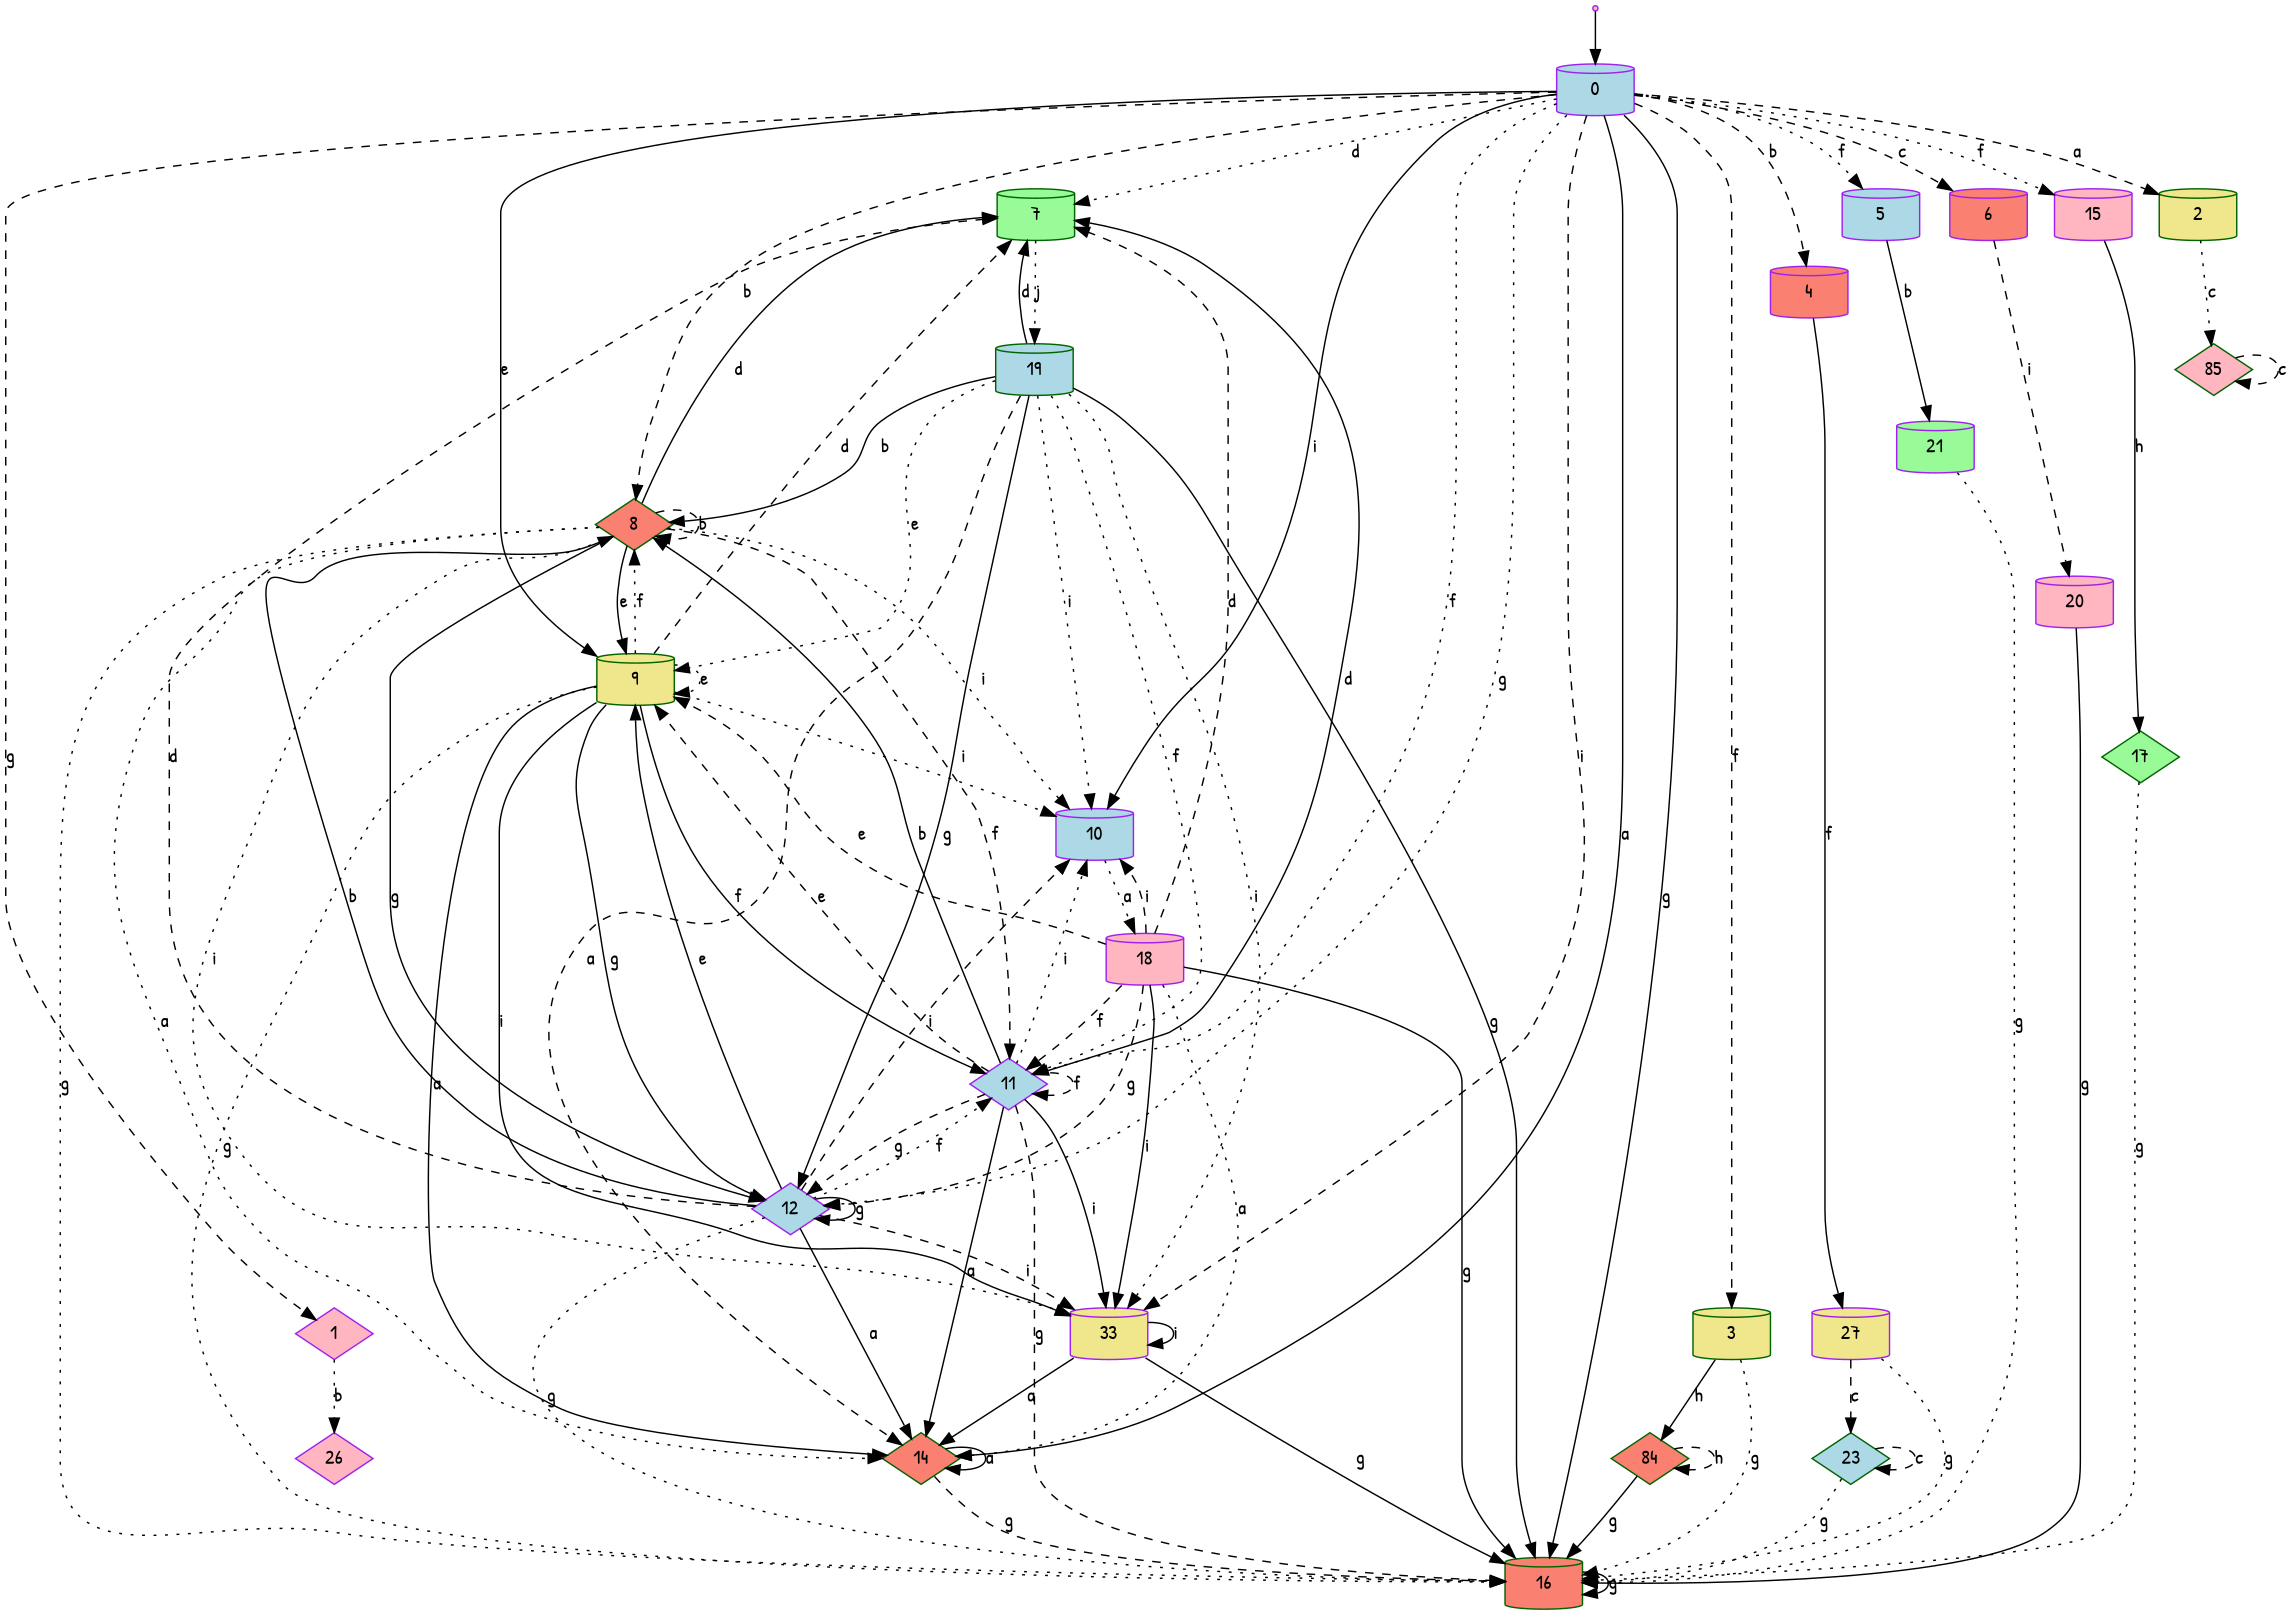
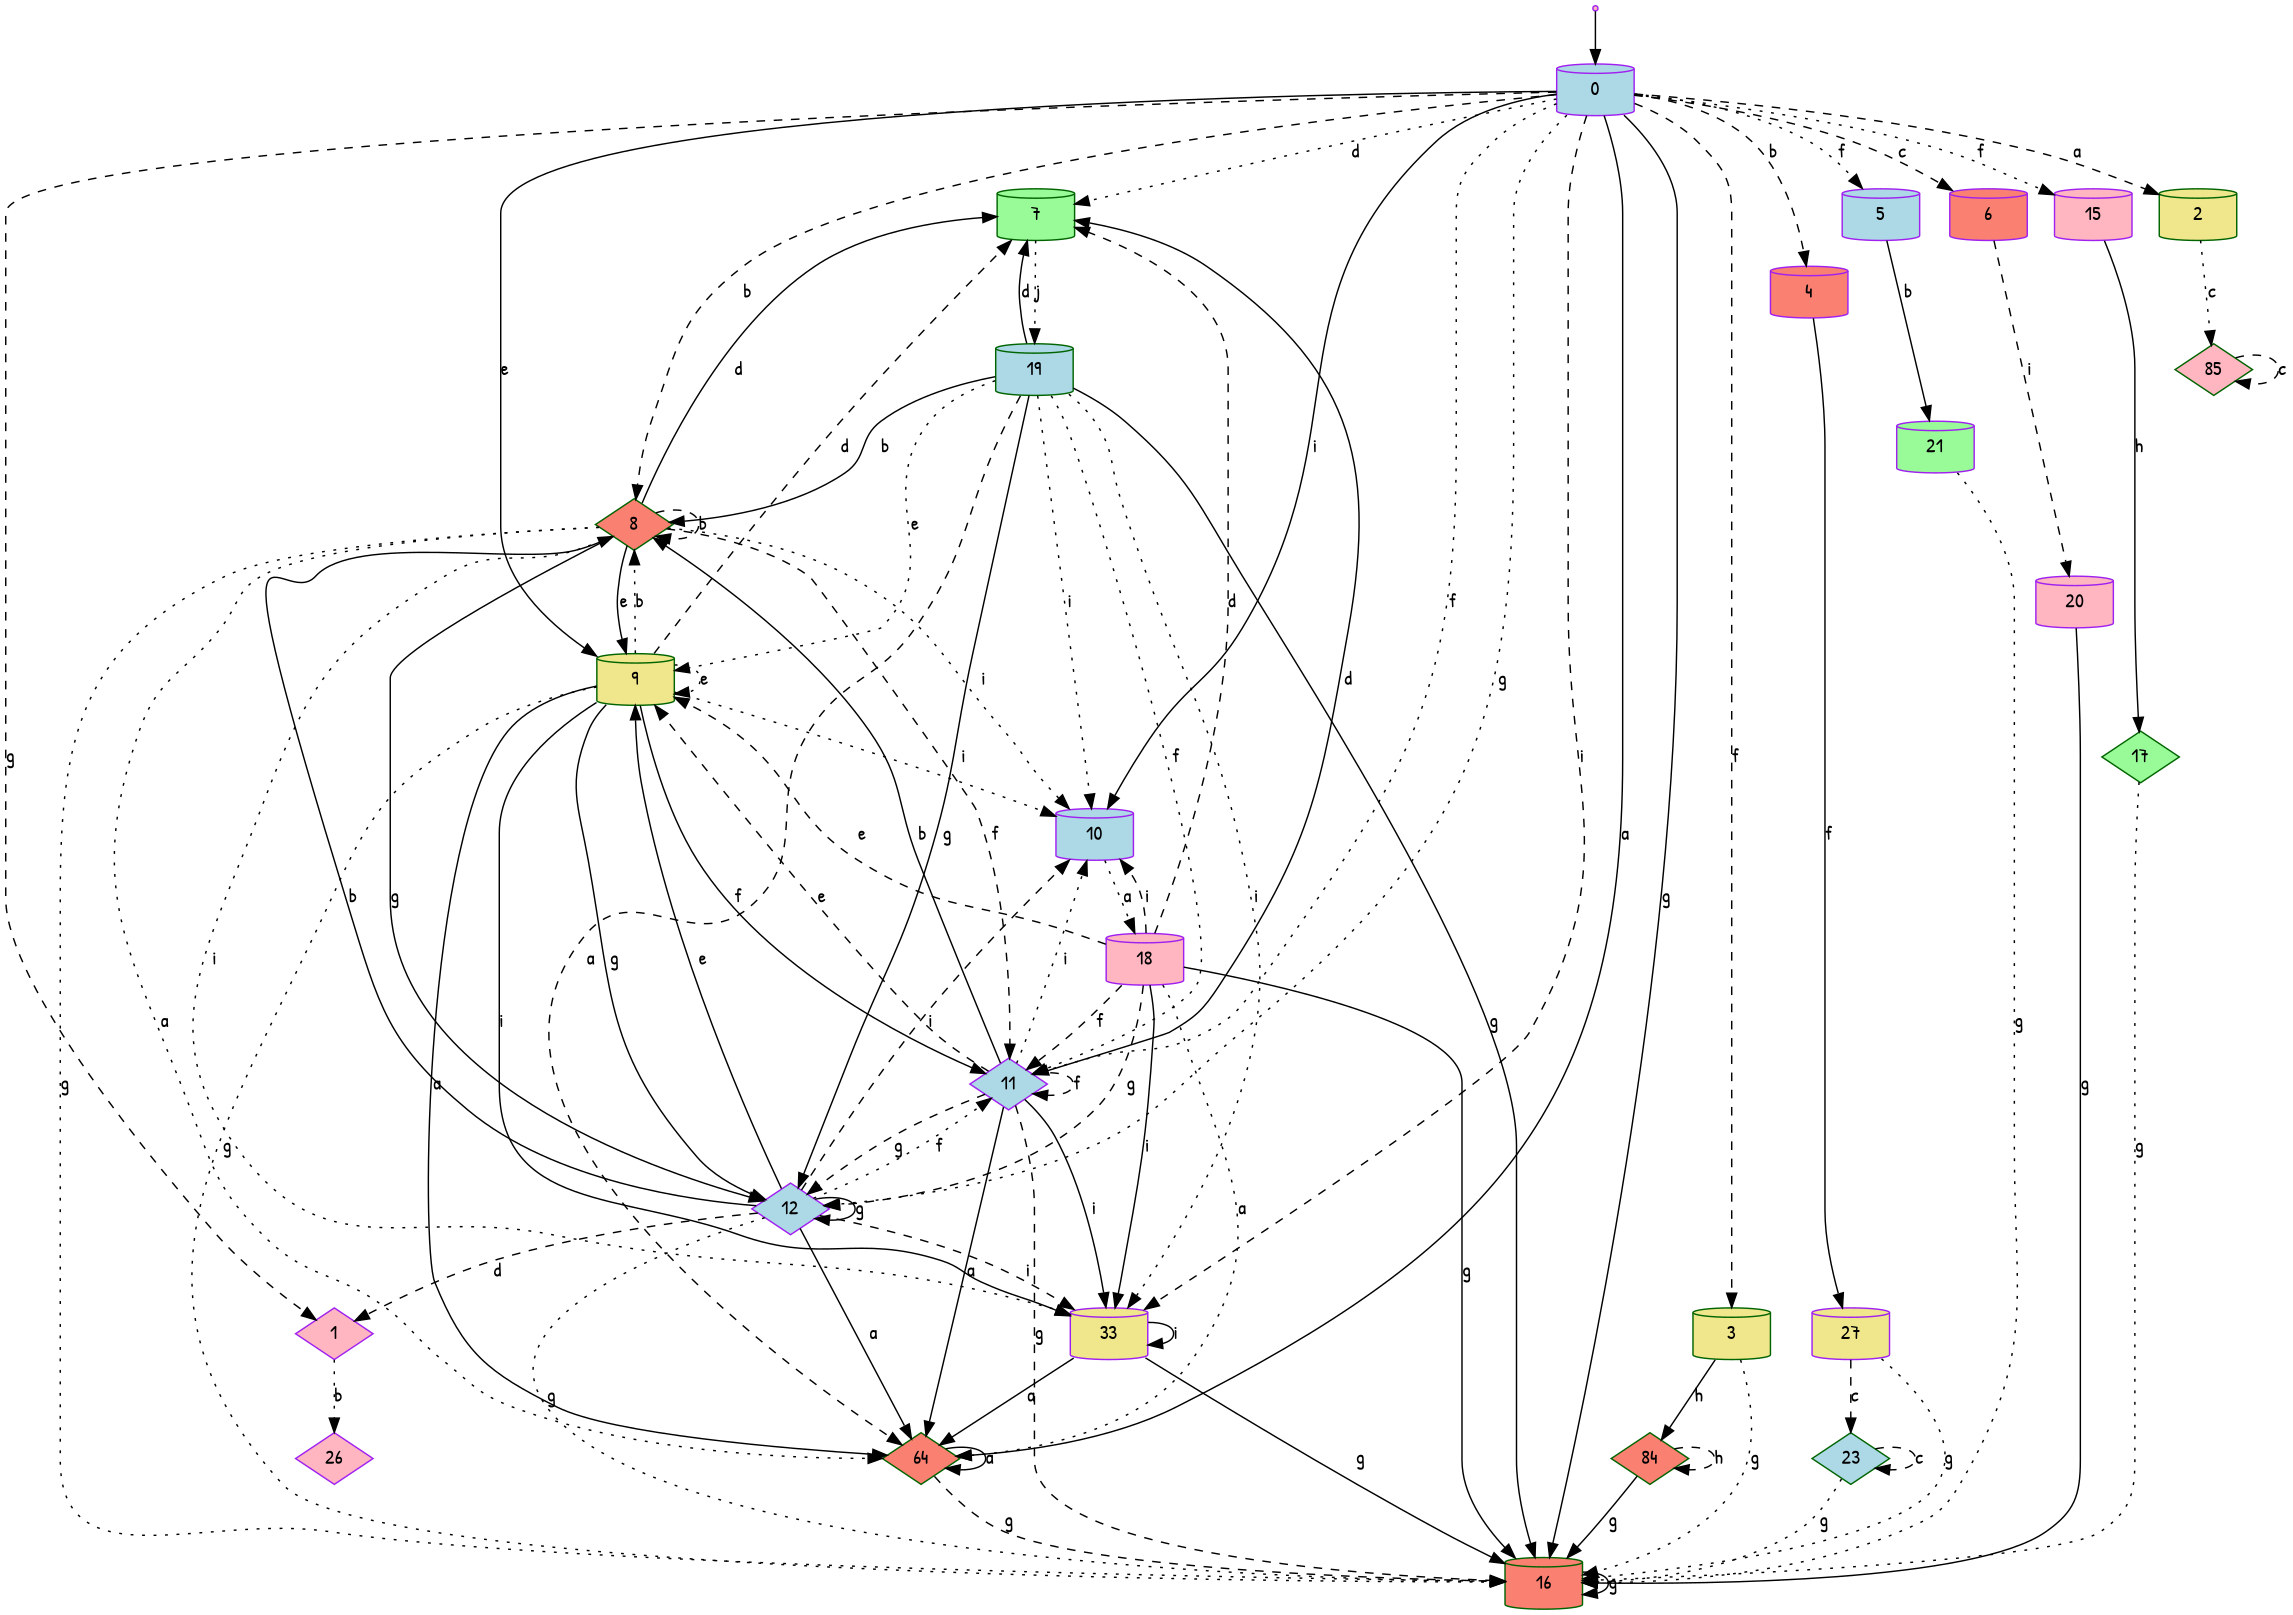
edge "9" -> "8": label "f" -> "b"
edge "12" -> "7": now "12" -> "1"
node "14": label "14" -> "64"
